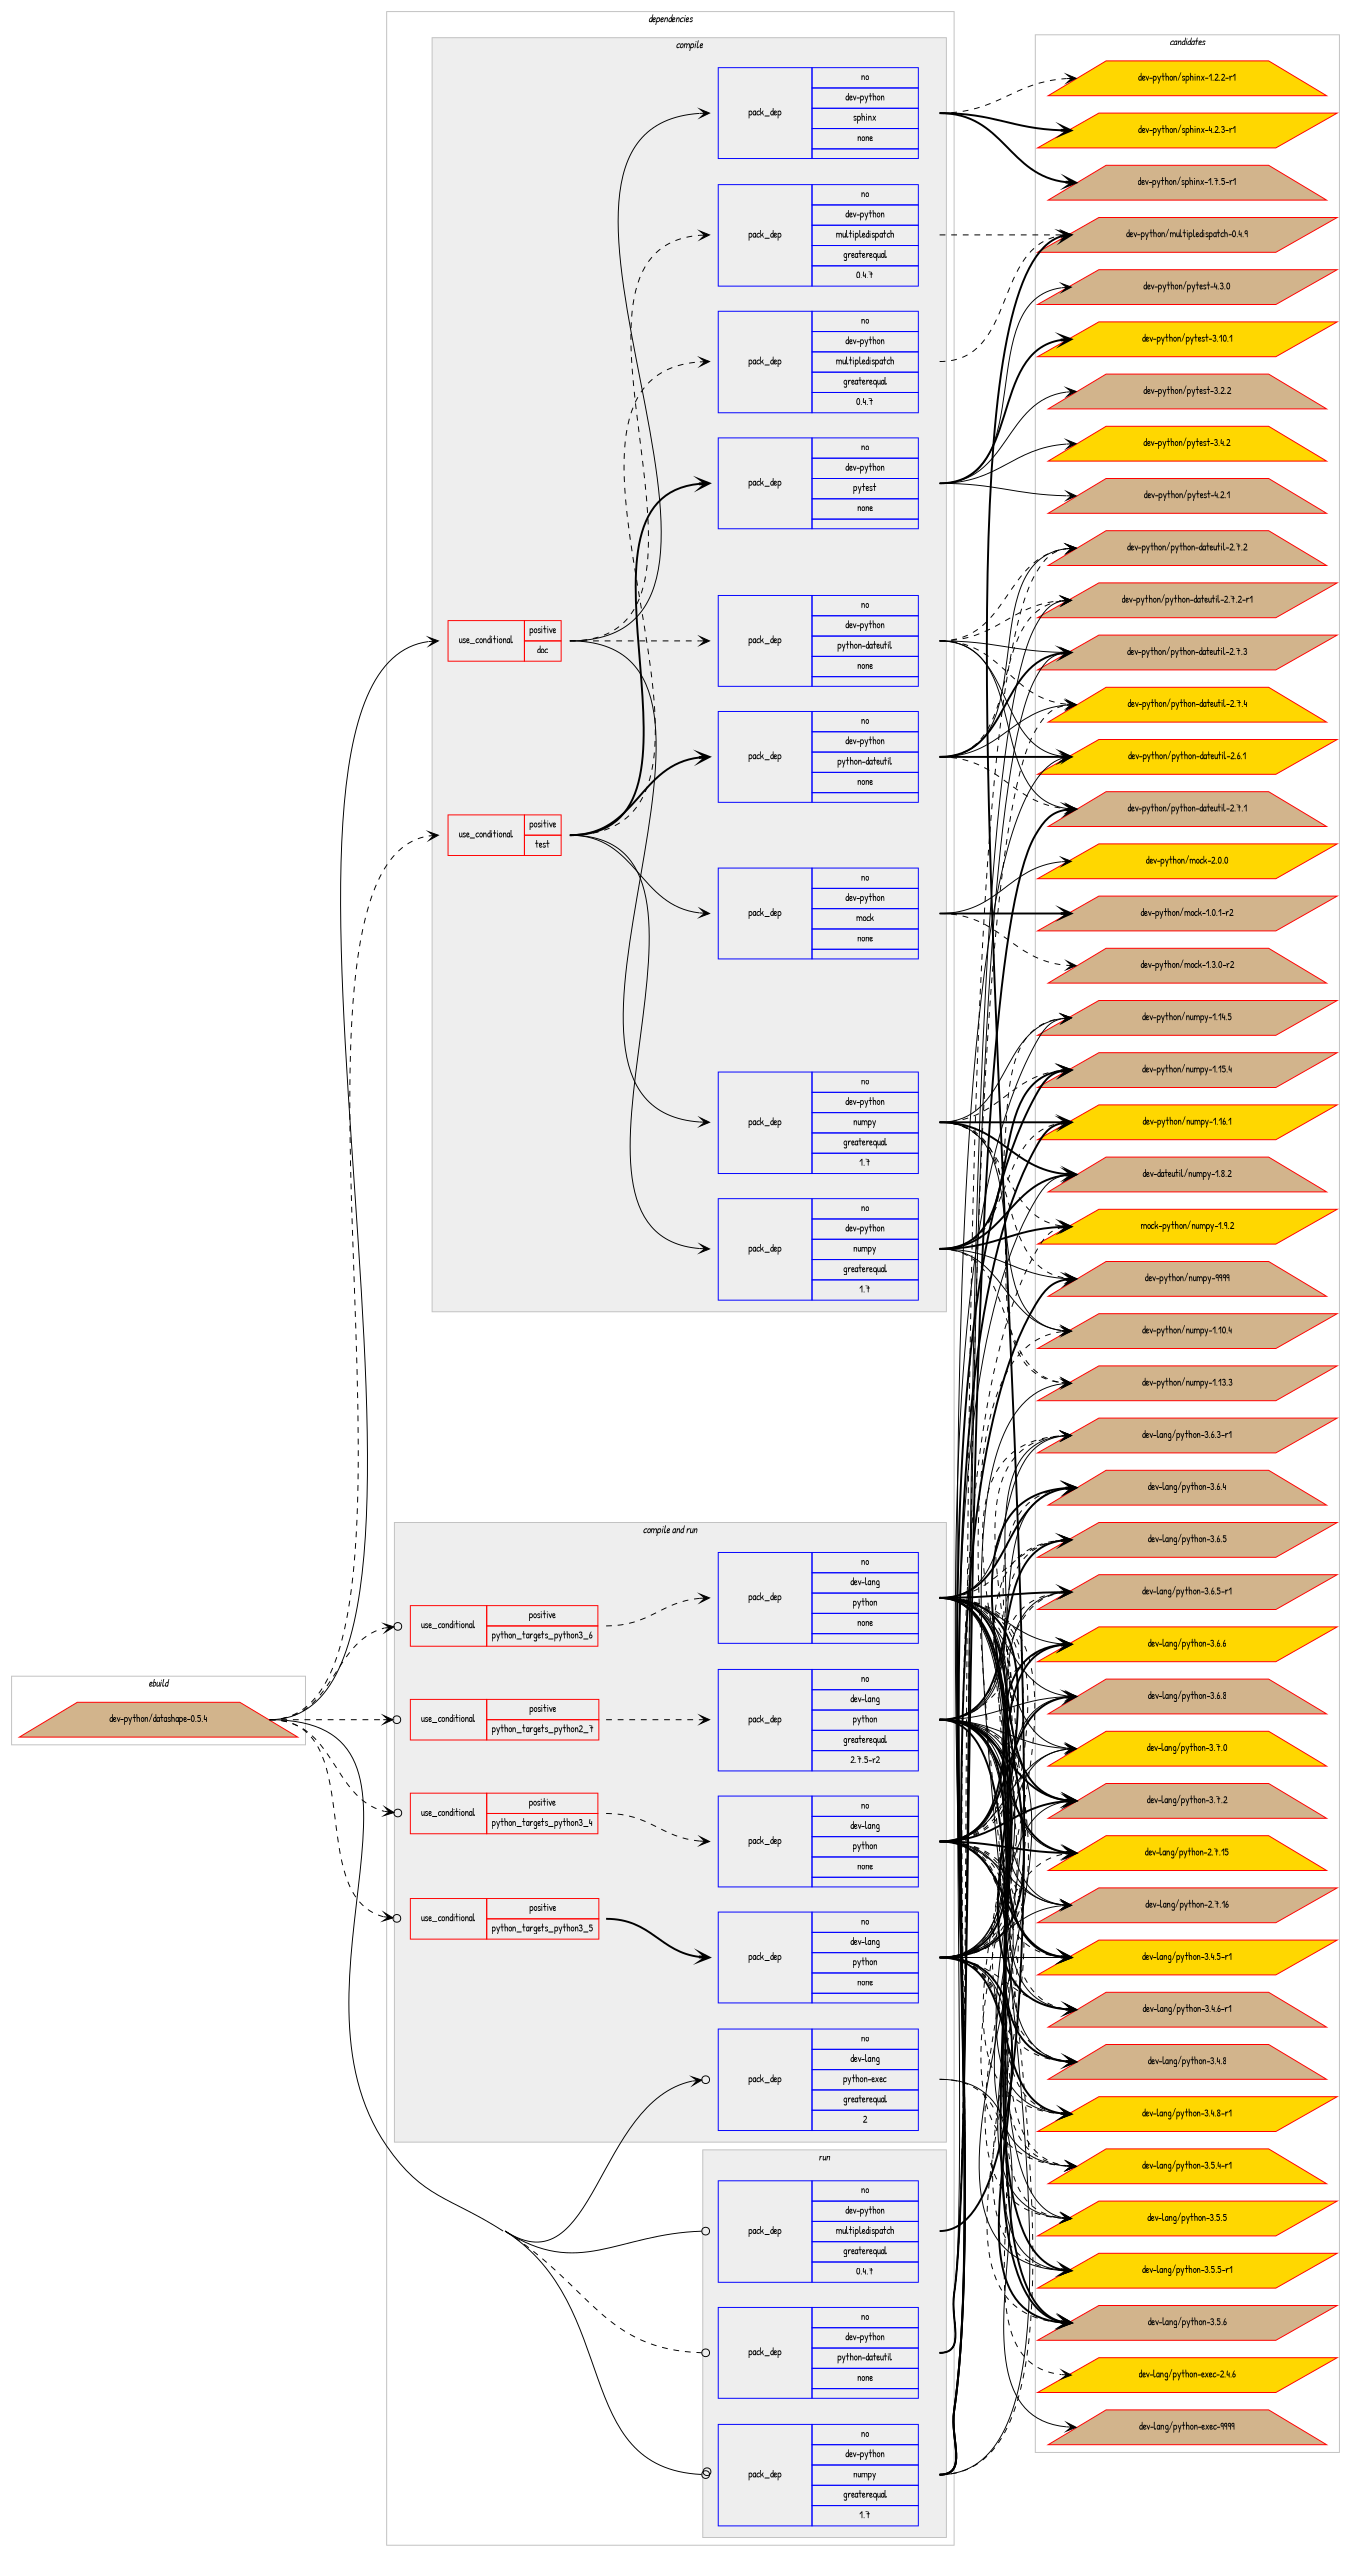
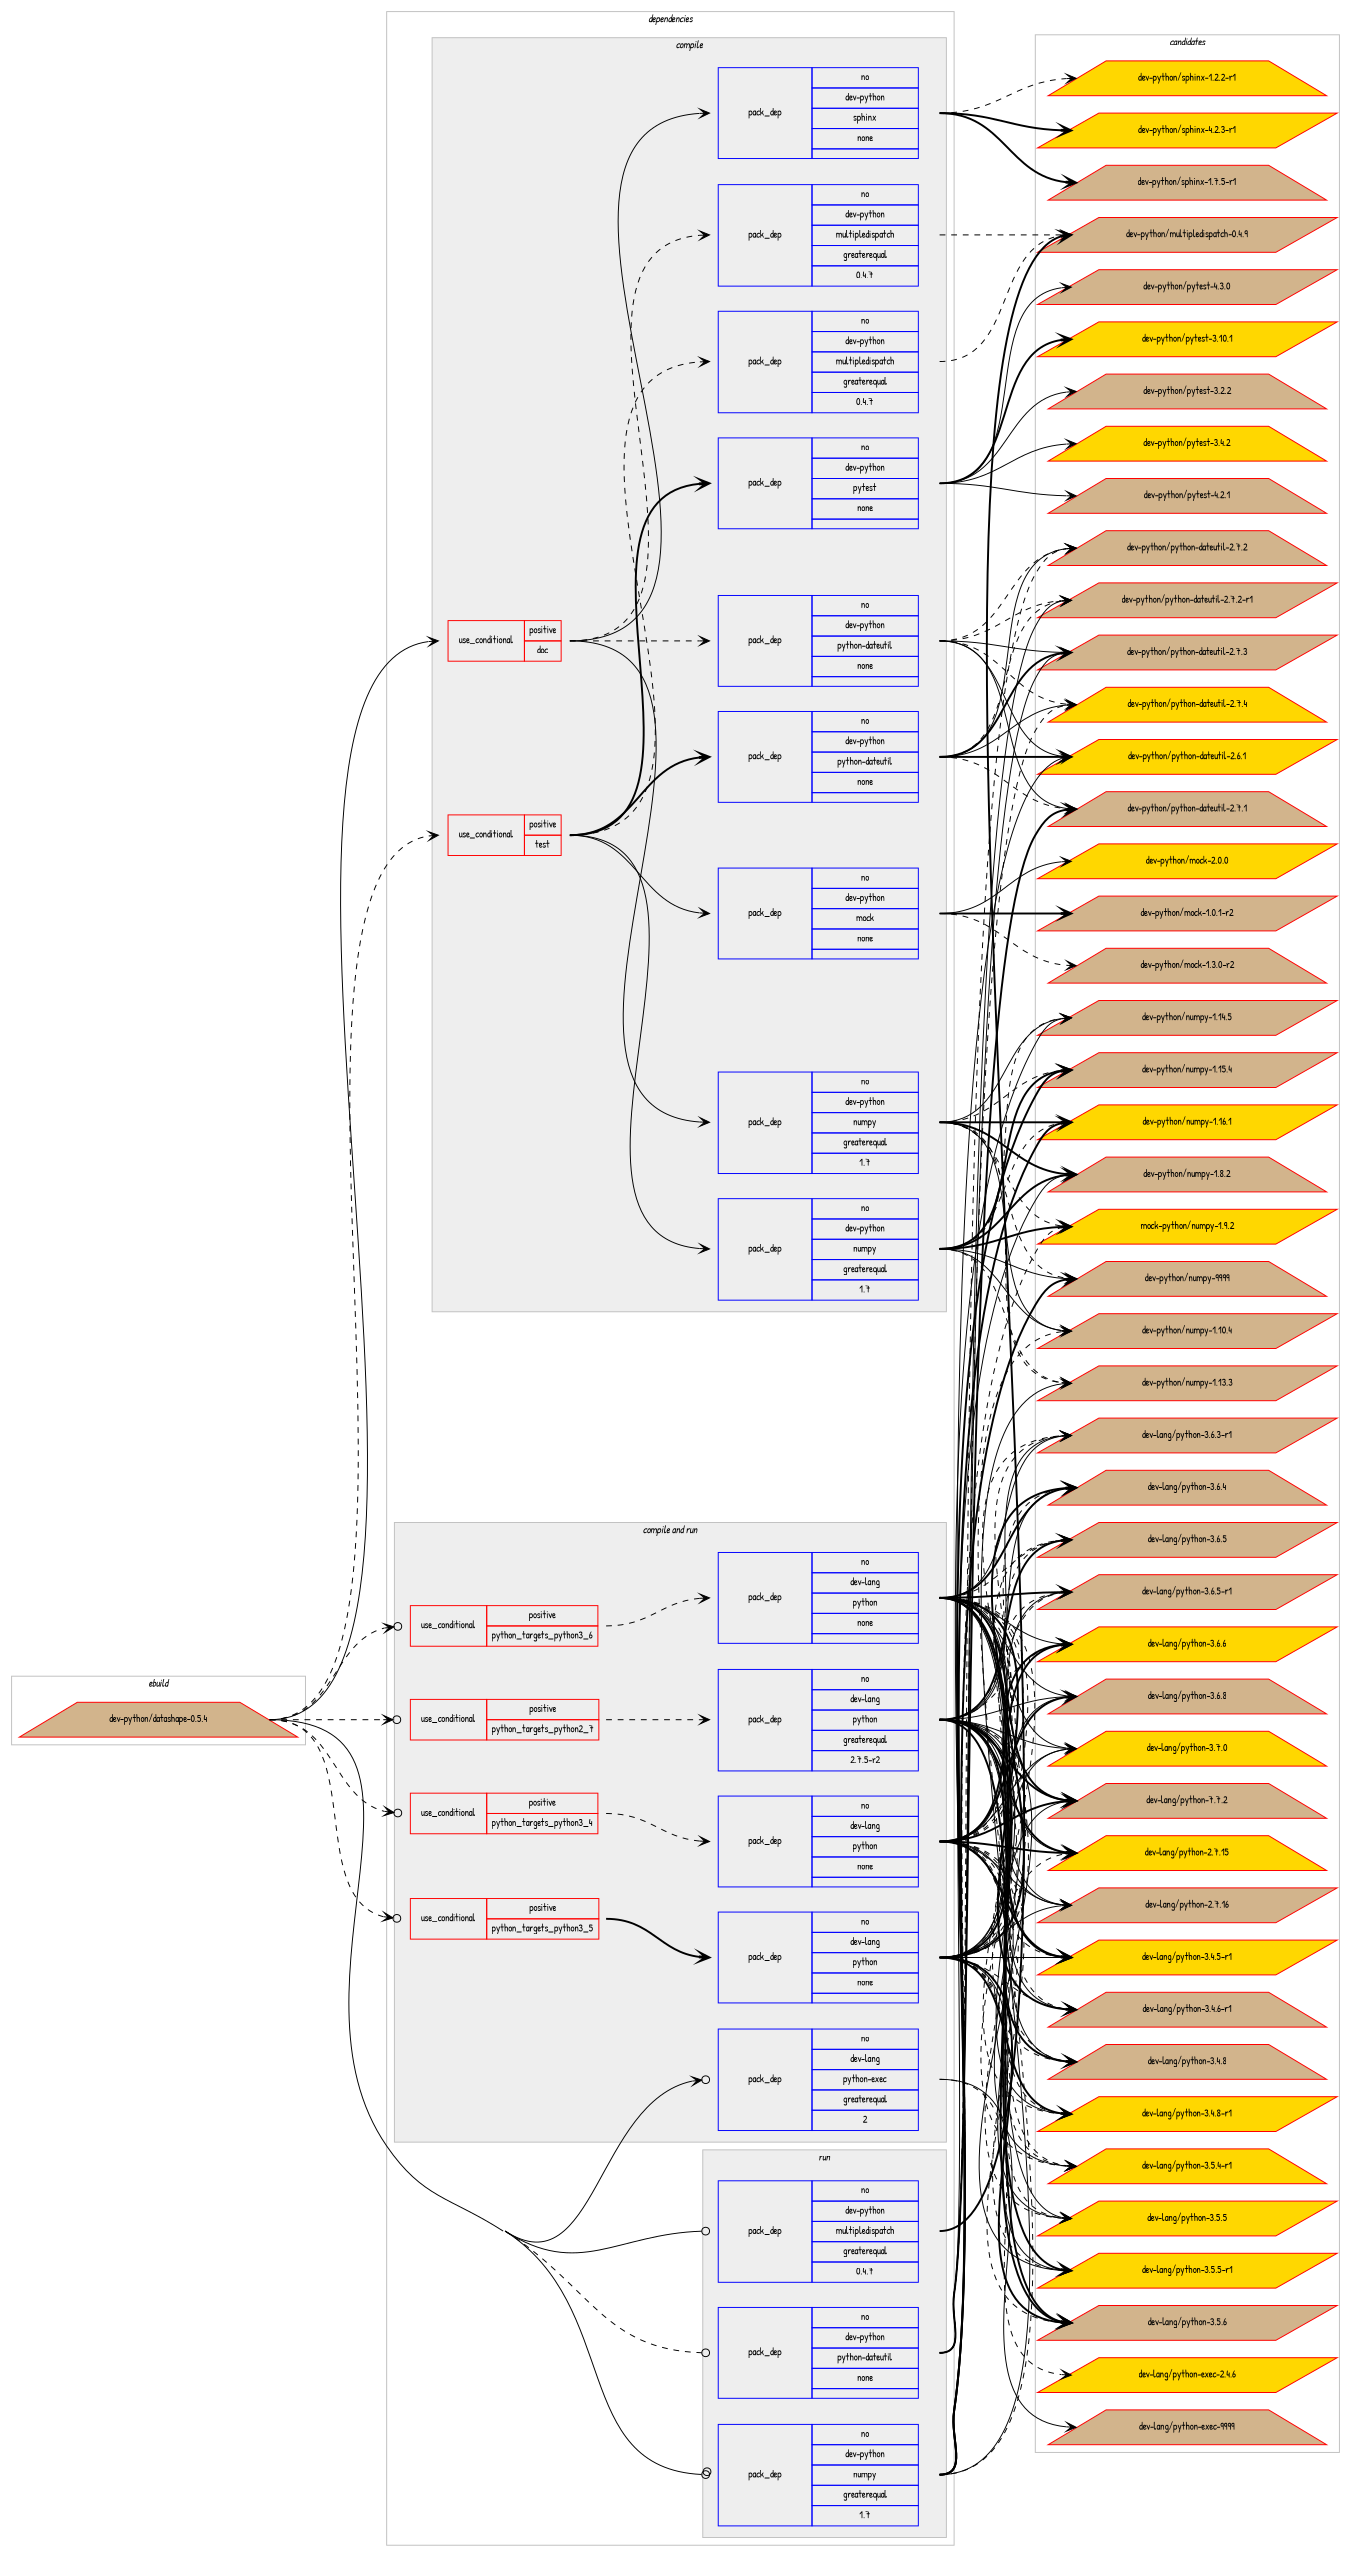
node "dev-dateutil/numpy-1.8.2": label "dev-dateutil/numpy-1.8.2" -> "dev-python/numpy-1.8.2"
node "dev-lang/python-3.7.2": label "dev-lang/python-3.7.2" -> "dev-lang/python-7.7.2"
